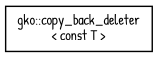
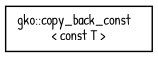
node "gko::copy_back_deleter < const T >": label "gko::copy_back_deleter < const T >" -> "gko::copy_back_const < const T >"
